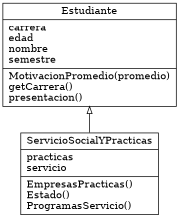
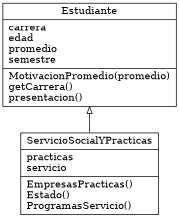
node "Estudiante": text "nombre" -> "promedio"
